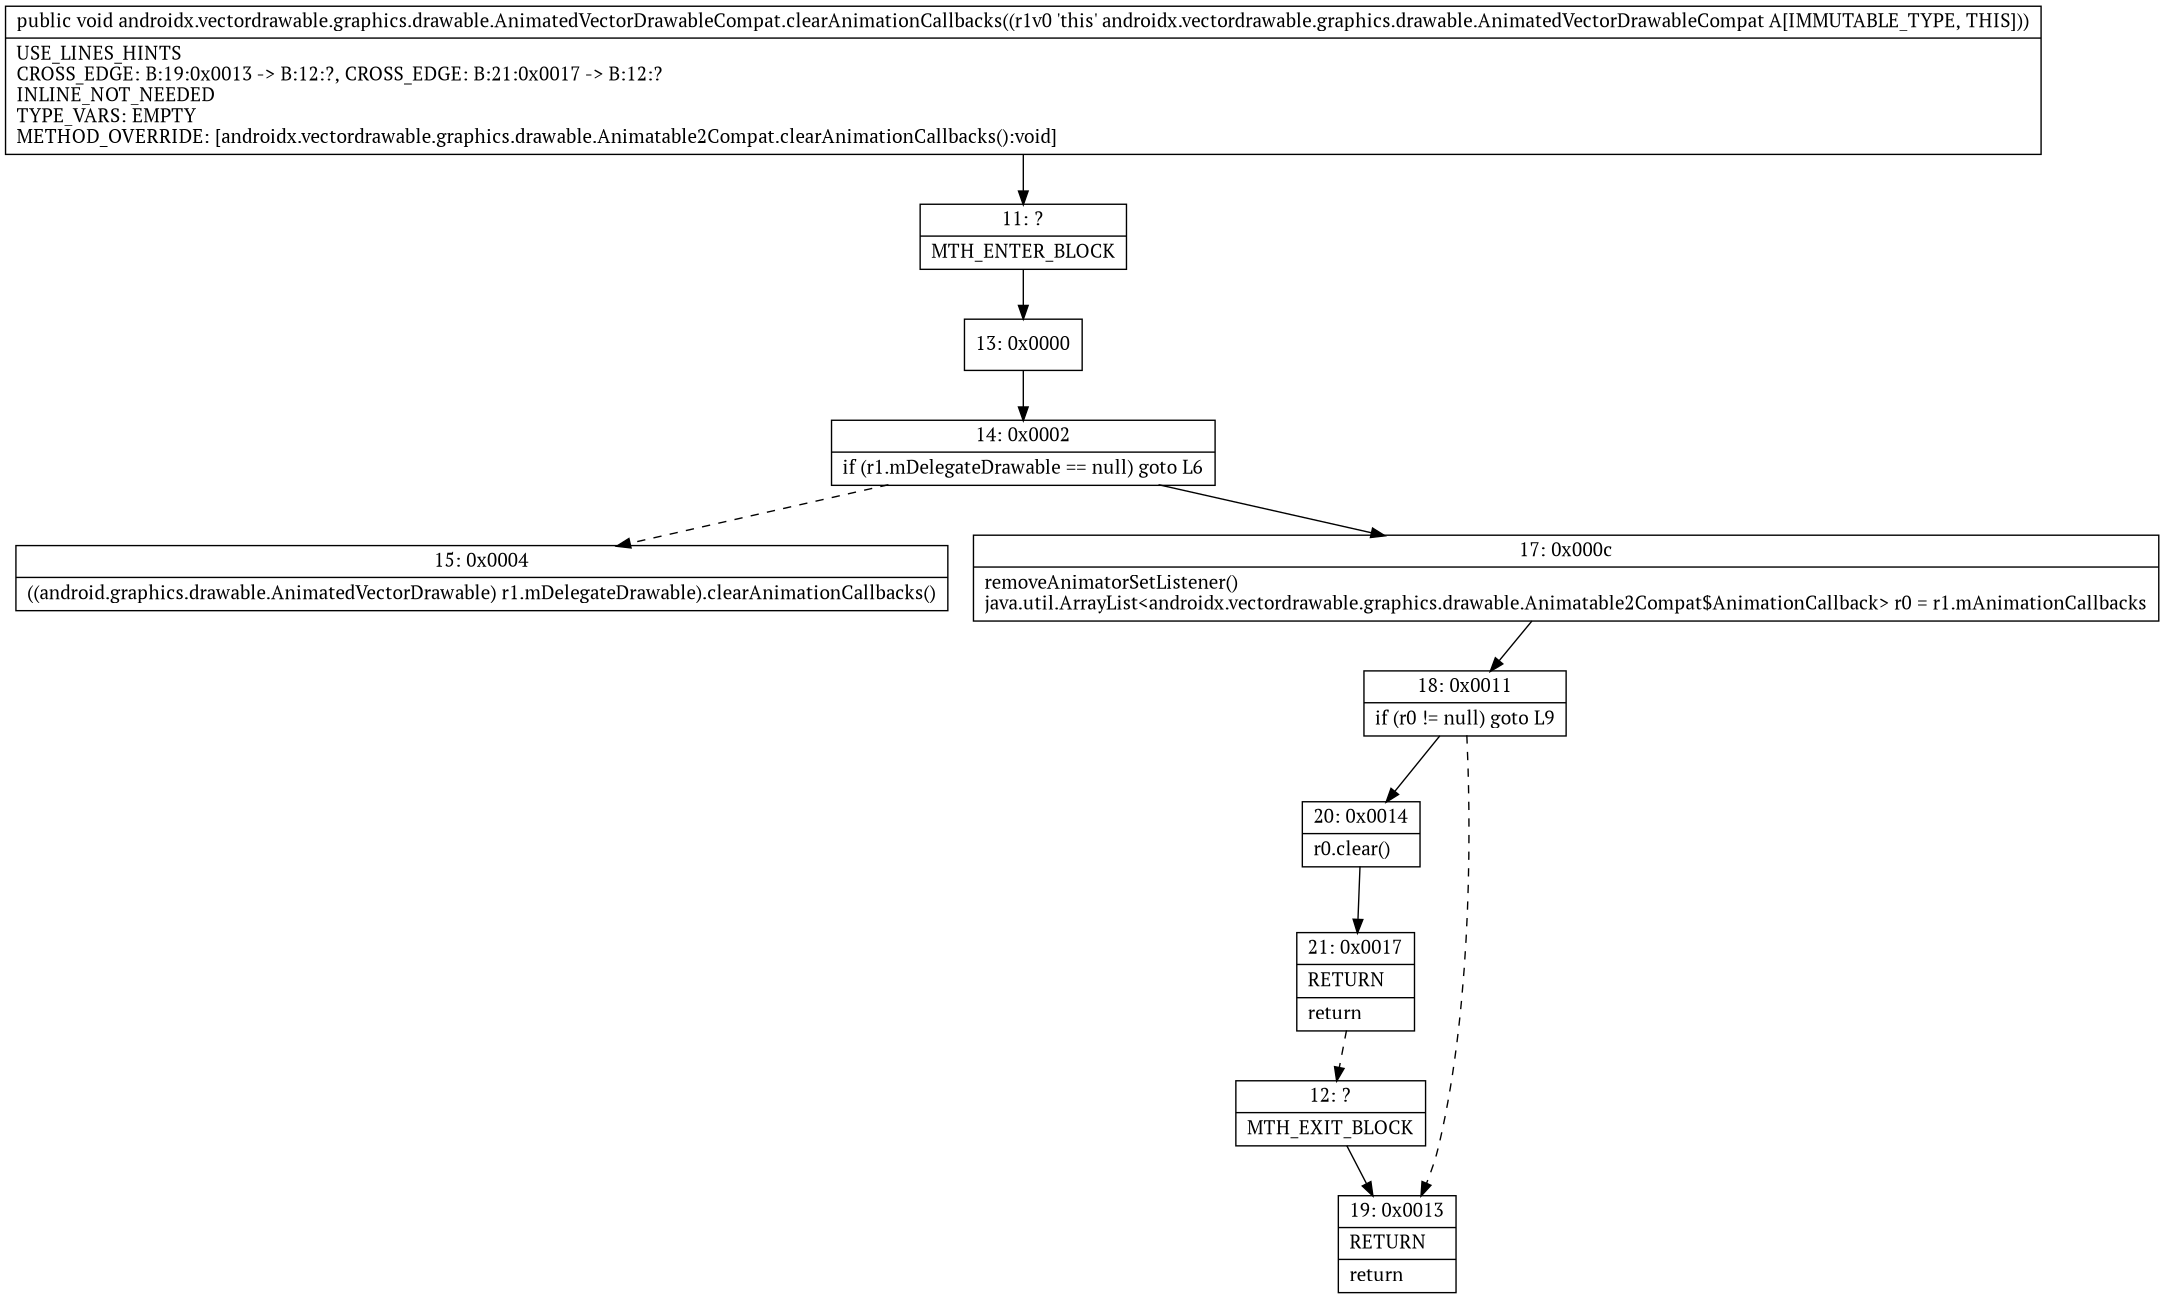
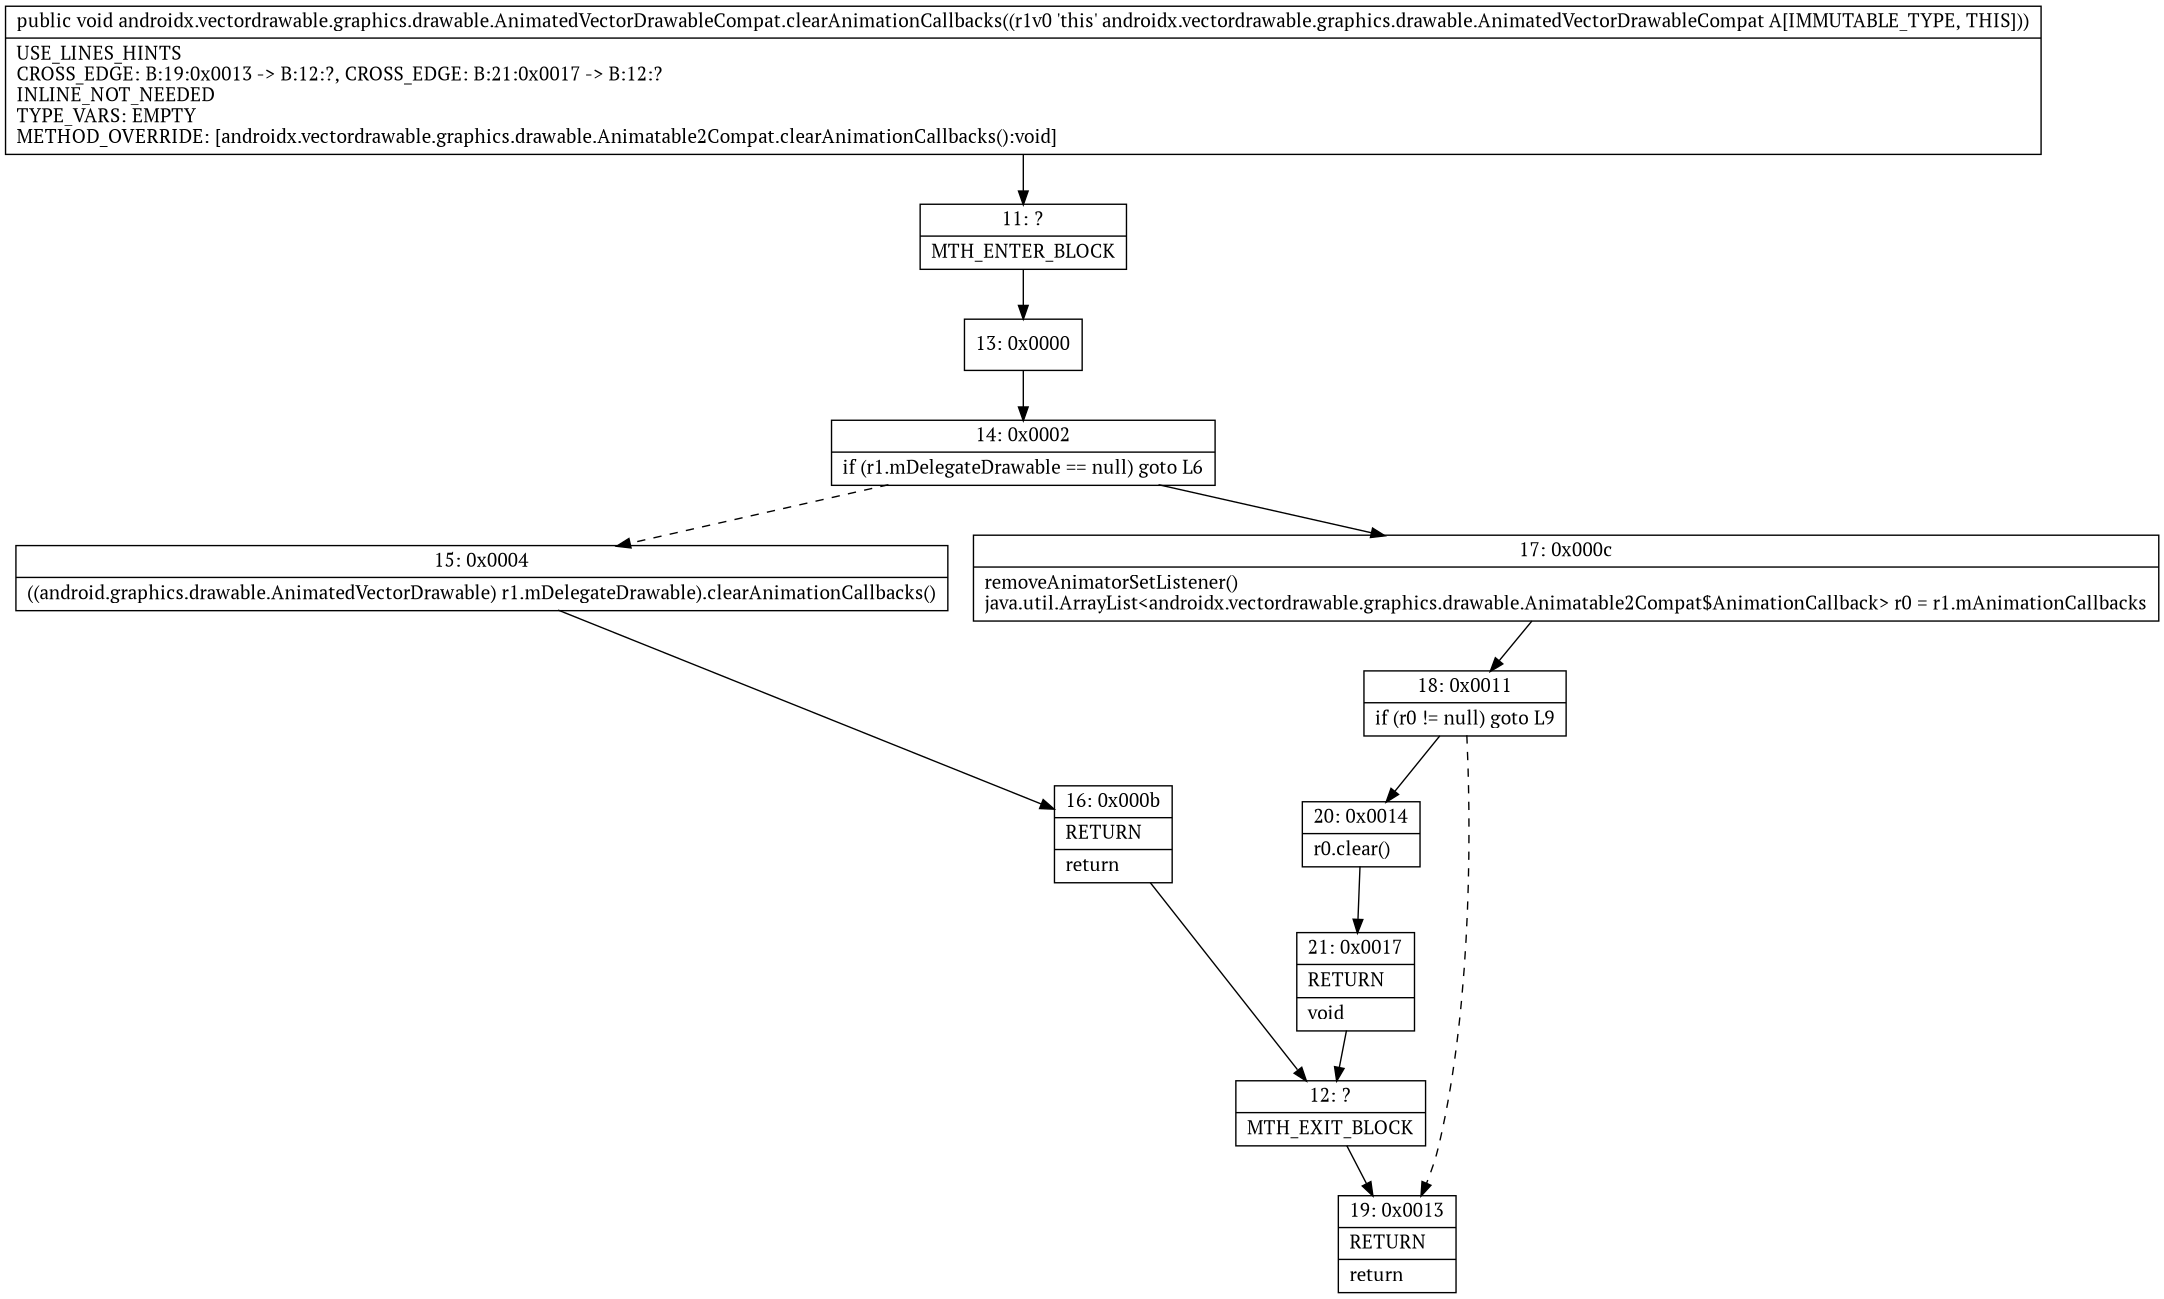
node "16: 0x000b": added
node "21: 0x0017": text "return" -> "void"
edge "21: 0x0017" -> "12: ?": style dashed -> solid
